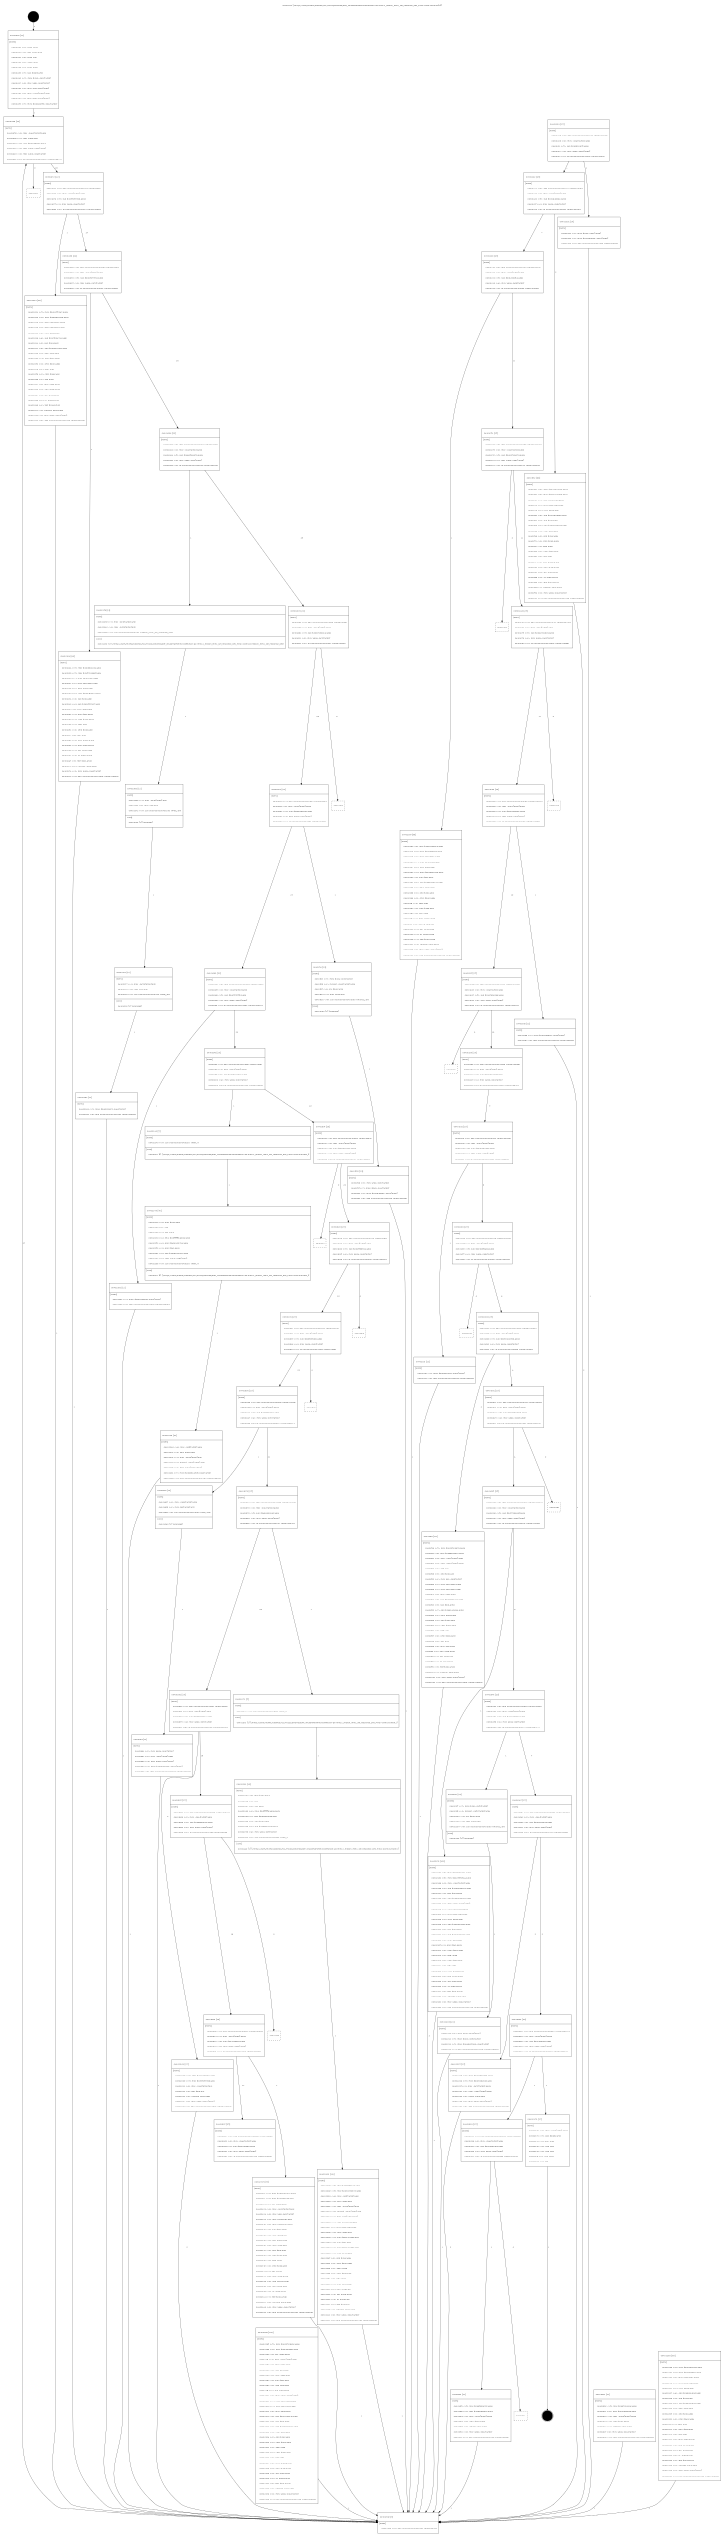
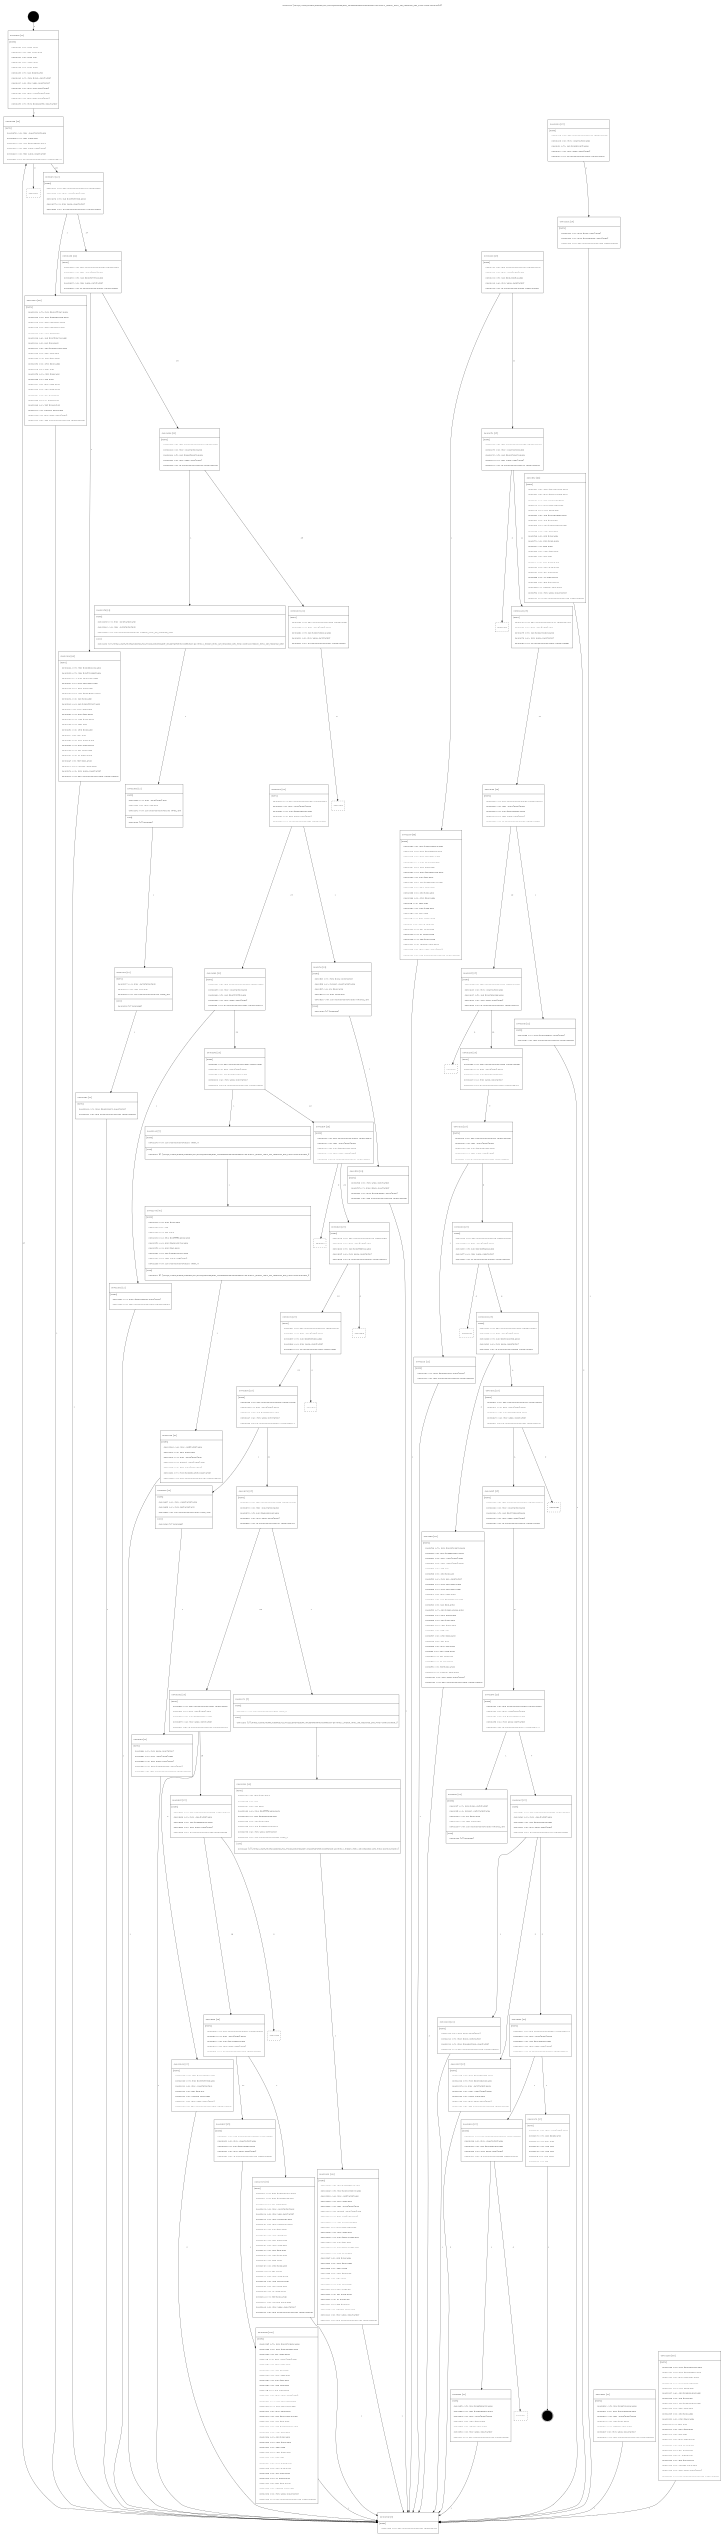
node "0x401c22 [25]": removed
edge "0x401ab4 [22]" -> "0x401aca [22]": removed, label "25"
node "0x402518": removed
edge "0x4021f7 [23]" -> "0x40220e [23]": now "0x401d67 [25]" -> "0x40220e [23]"
node "0x40217e [109]": removed
edge "0x401bd7 [25]" -> "0x4022e5 [109]": added, label "1"
